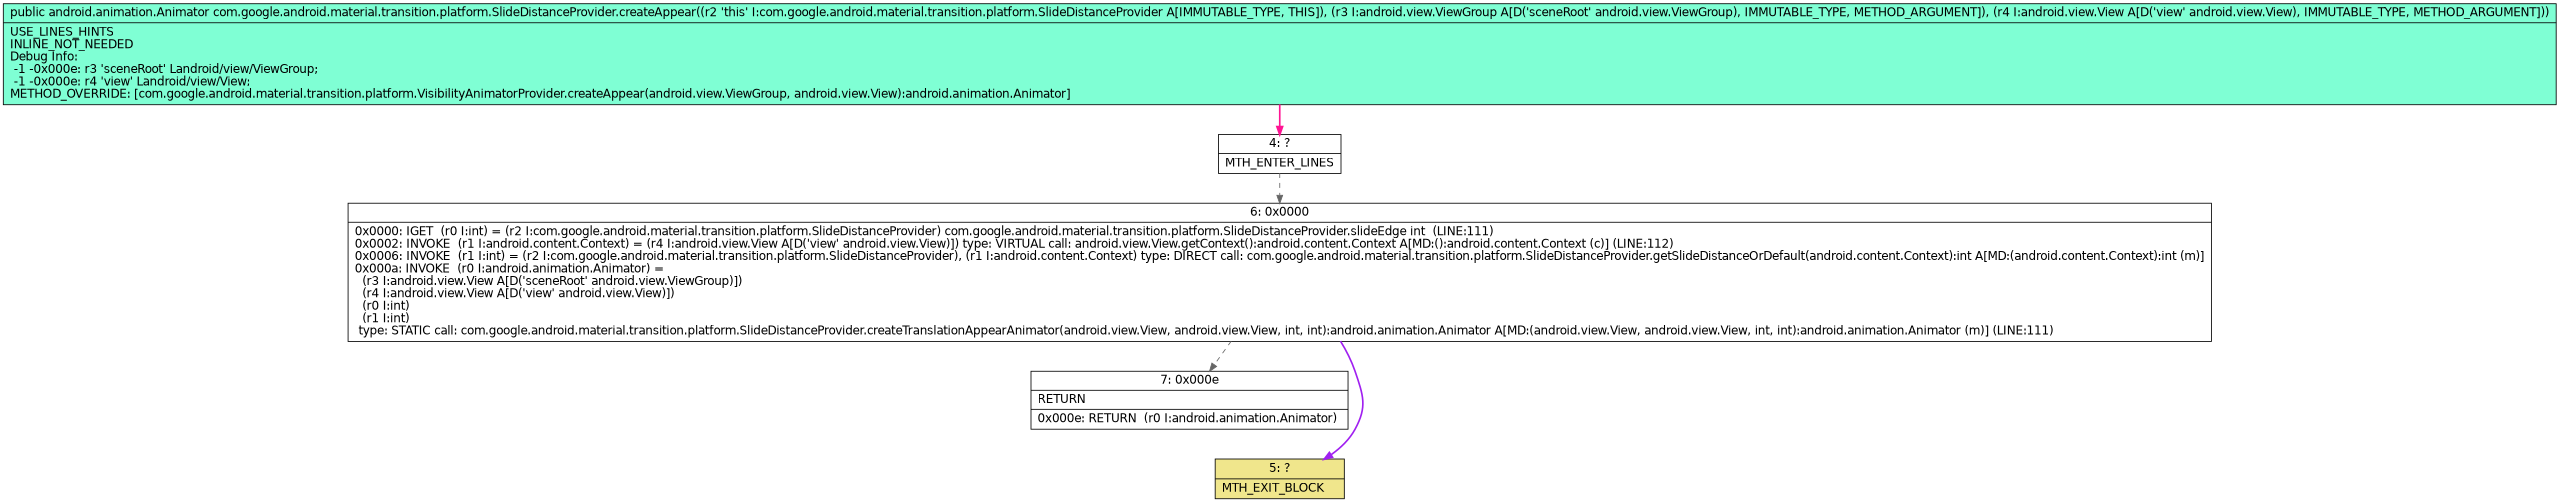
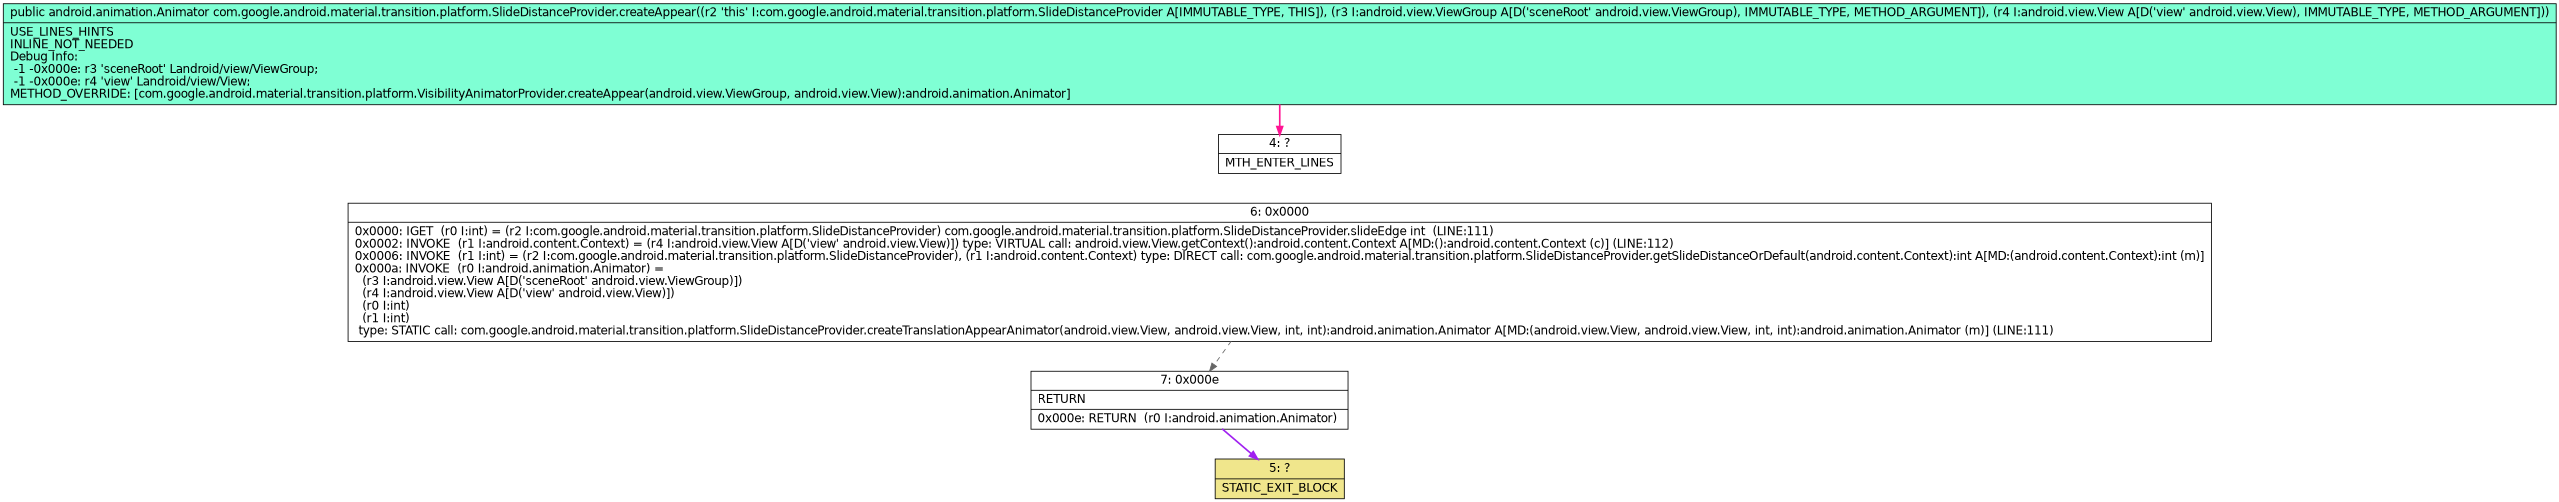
edge "4: ?" -> "6: 0x0000": removed
edge "6: 0x0000" -> "5: ?": now "7: 0x000e" -> "5: ?"
node "5: ?": text "MTH_EXIT_BLOCK" -> "STATIC_EXIT_BLOCK"
